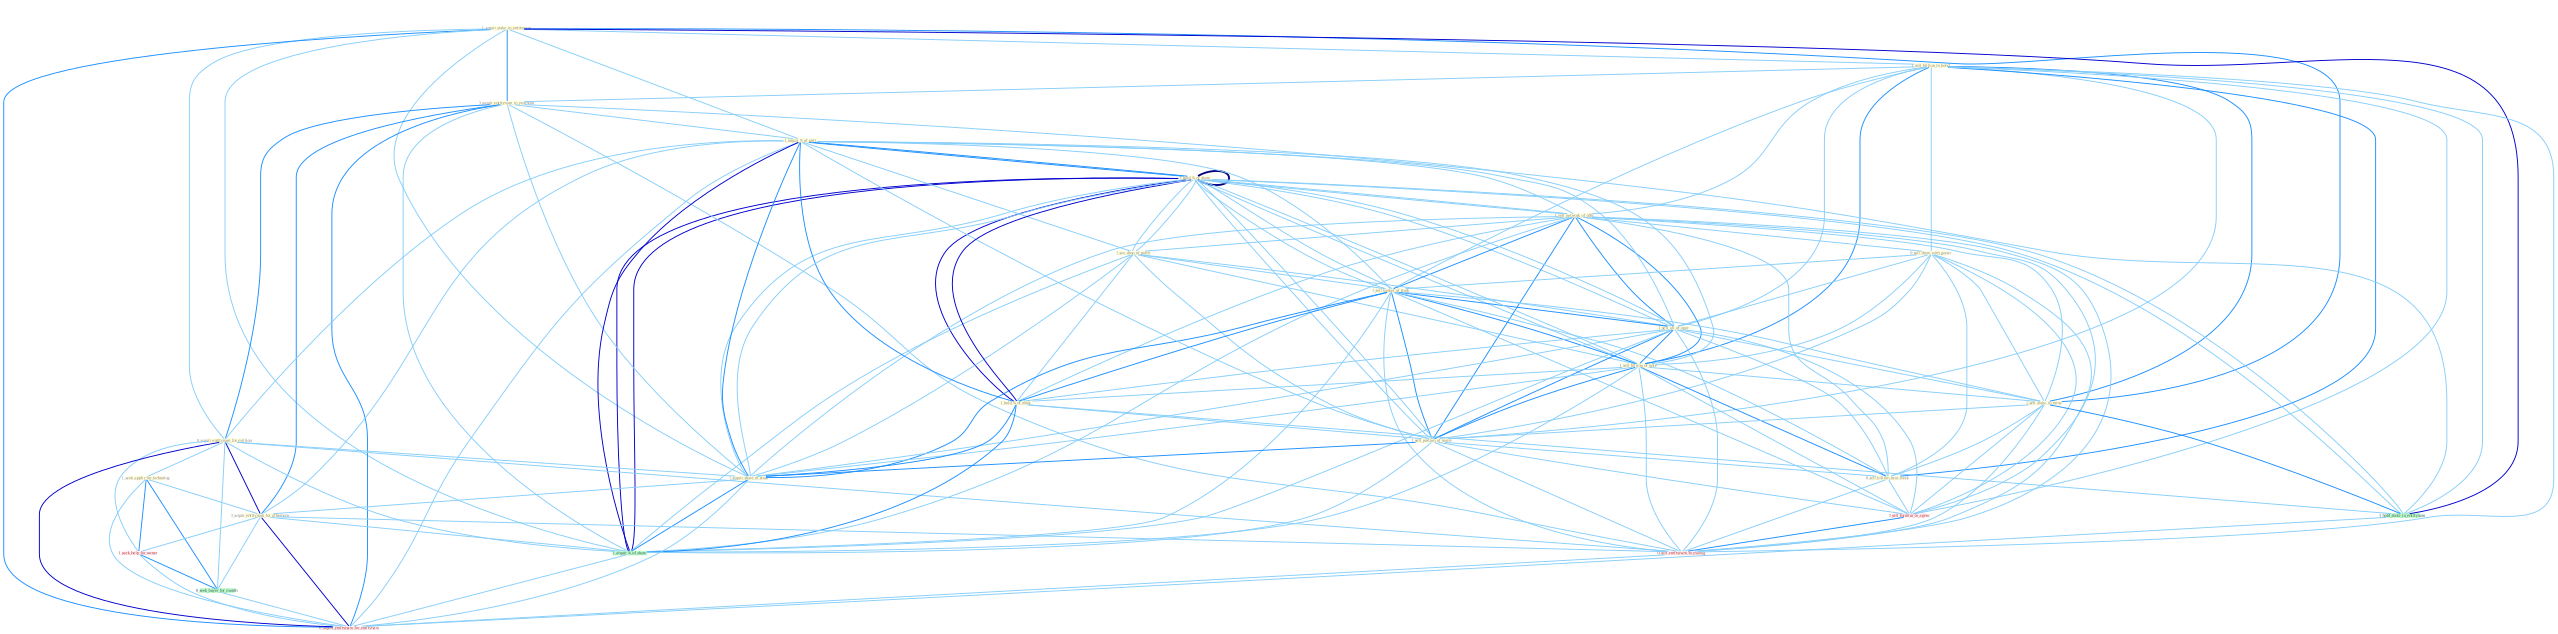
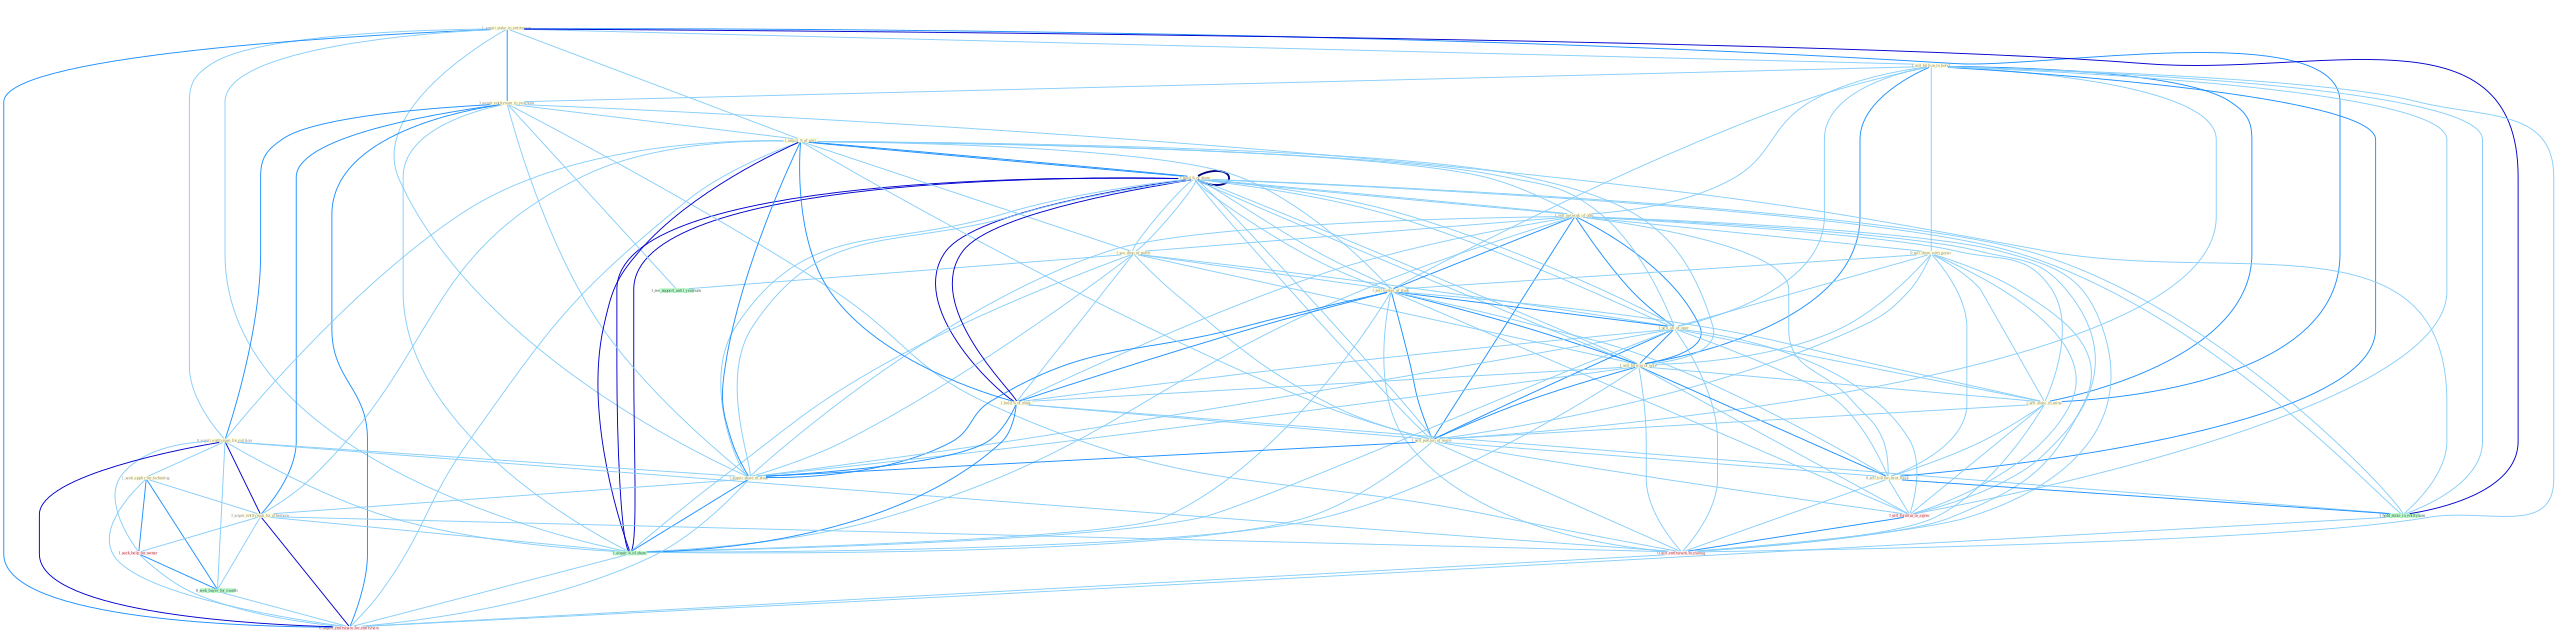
node "1_see_support_until_yearnum": added
edge "1_sell_stake_in_mine" -- "1_hold_stake_in_entitynam": now "0_sell_billion_next_week" -- "1_hold_stake_in_entitynam"
